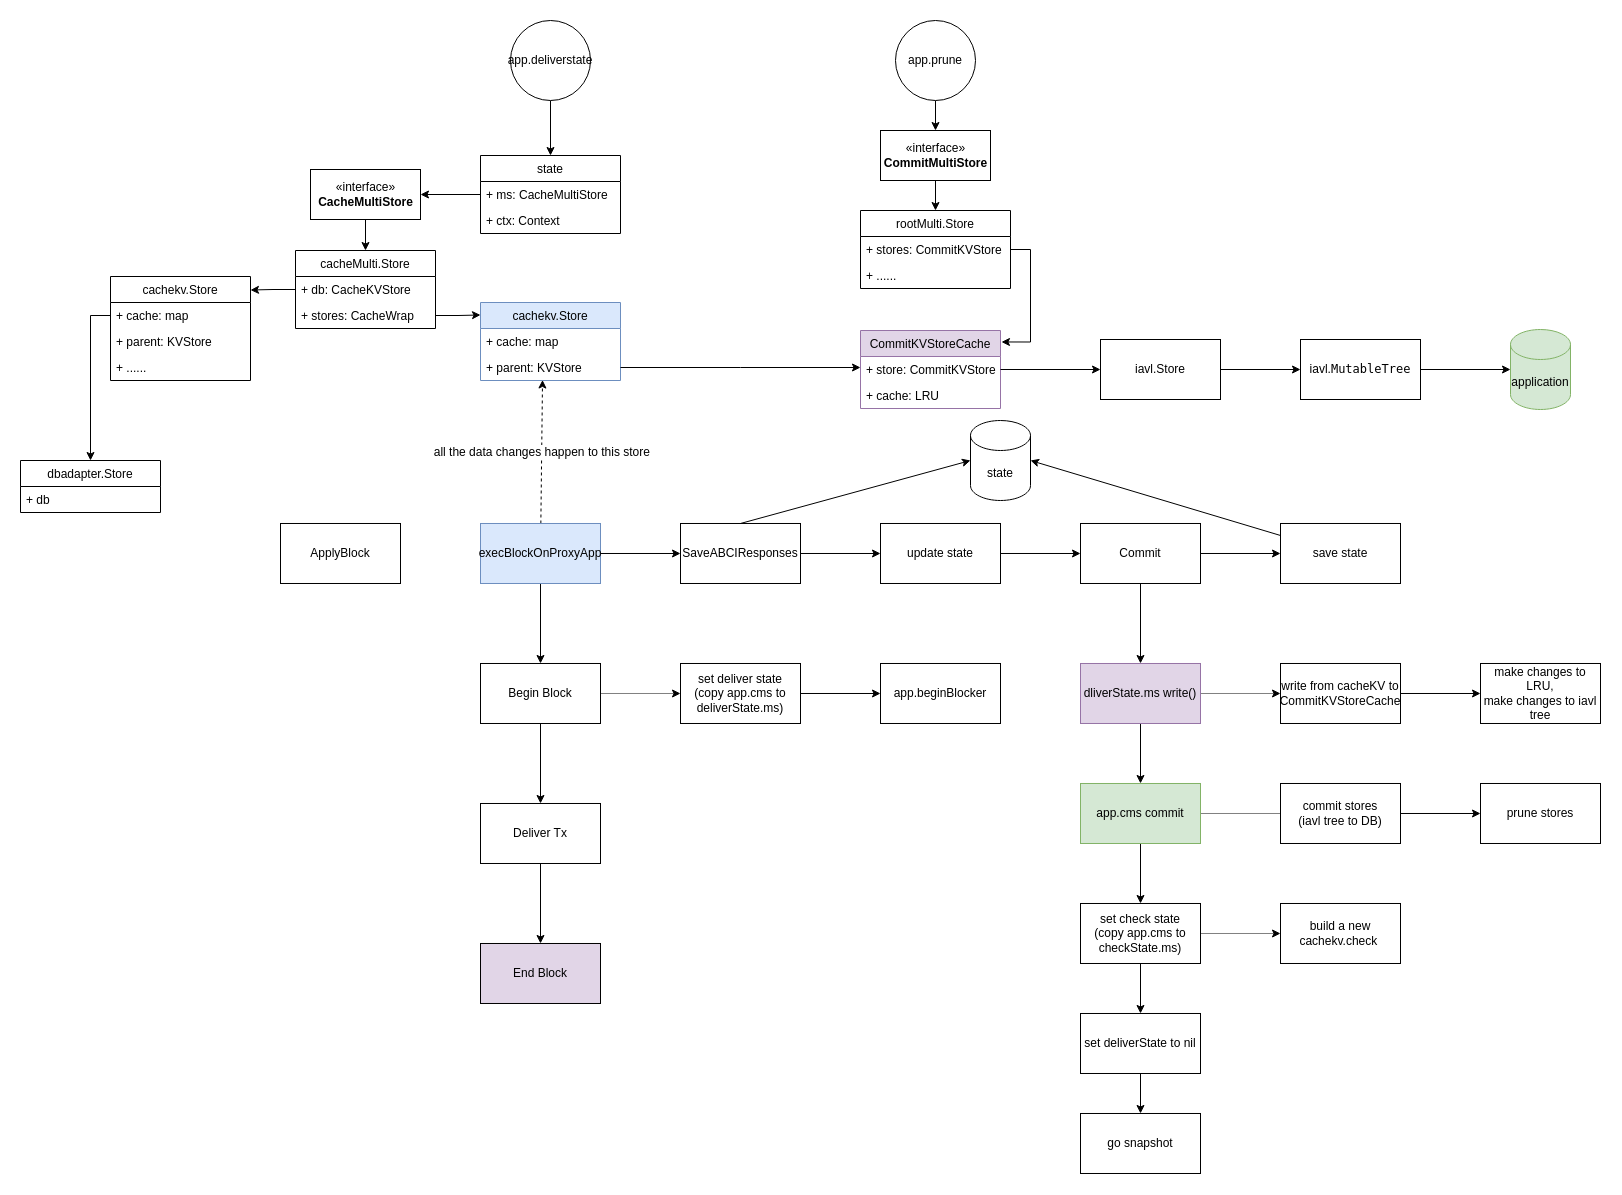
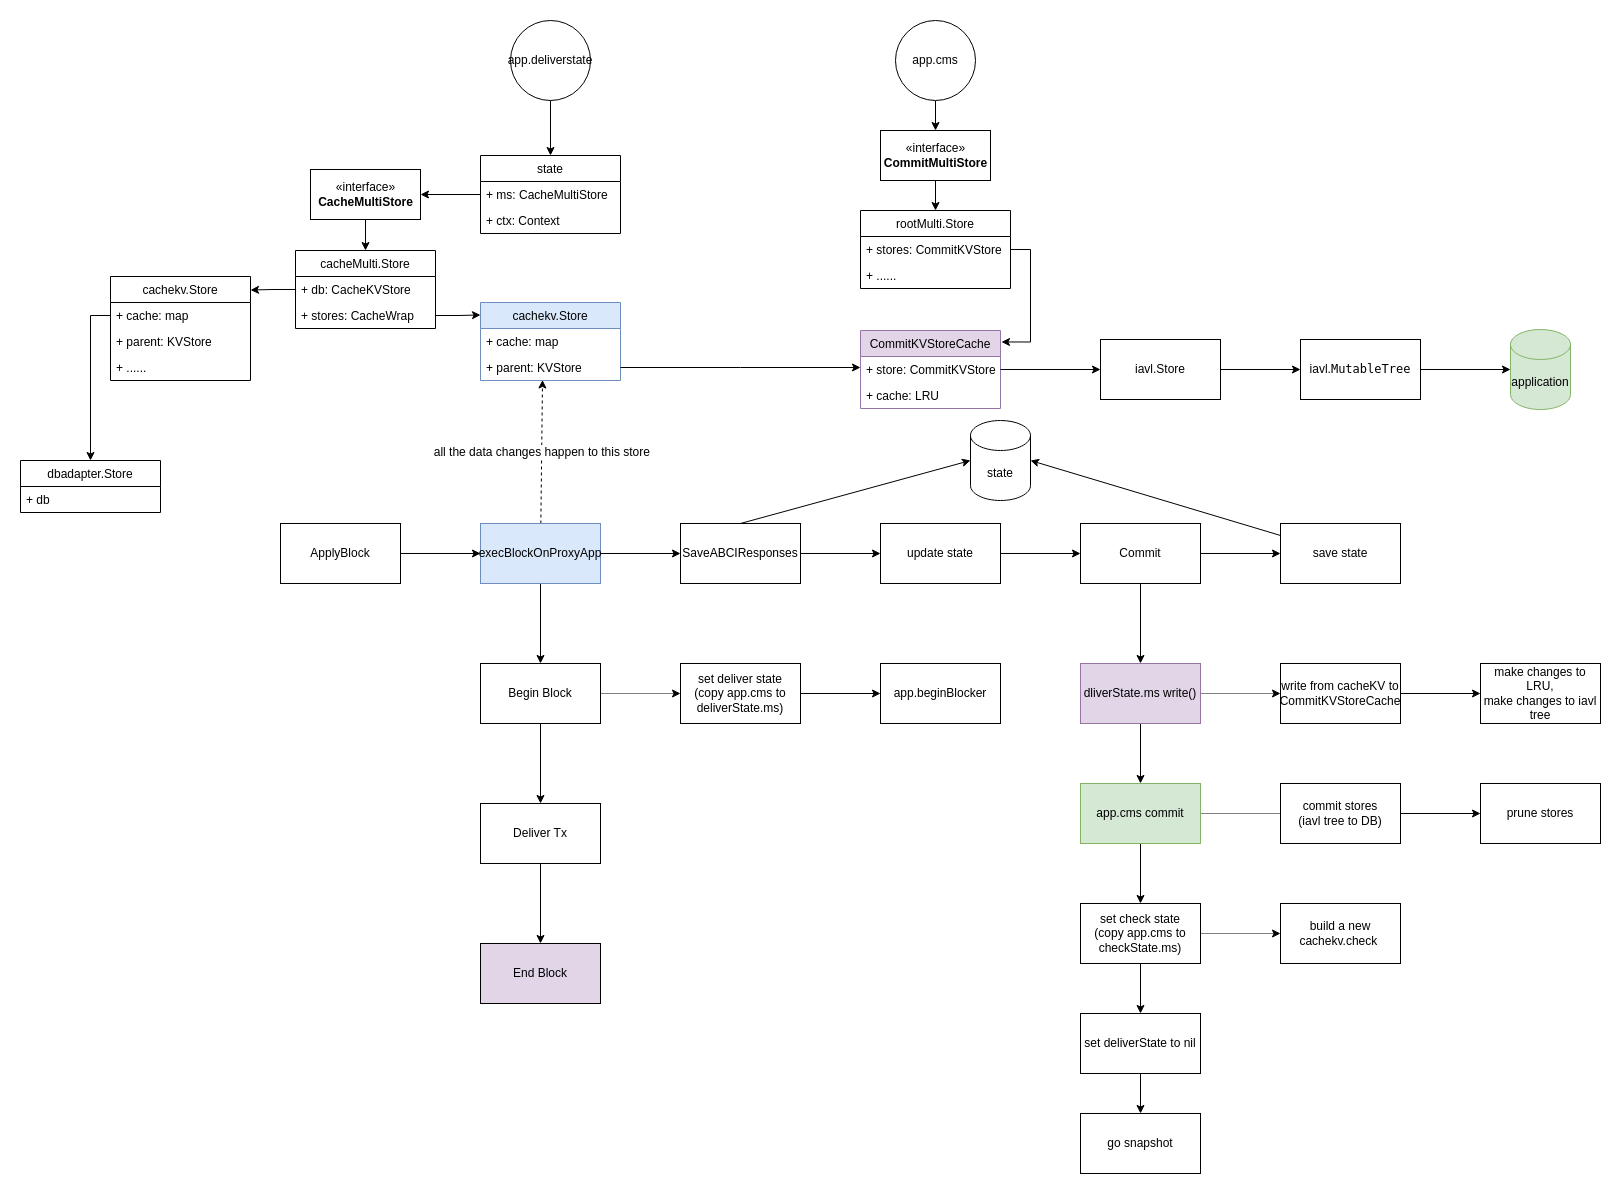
node "app.prune": label "app.prune" -> "app.cms"
edge "ApplyBlock" -> "execBlockOnProxyApp": added
